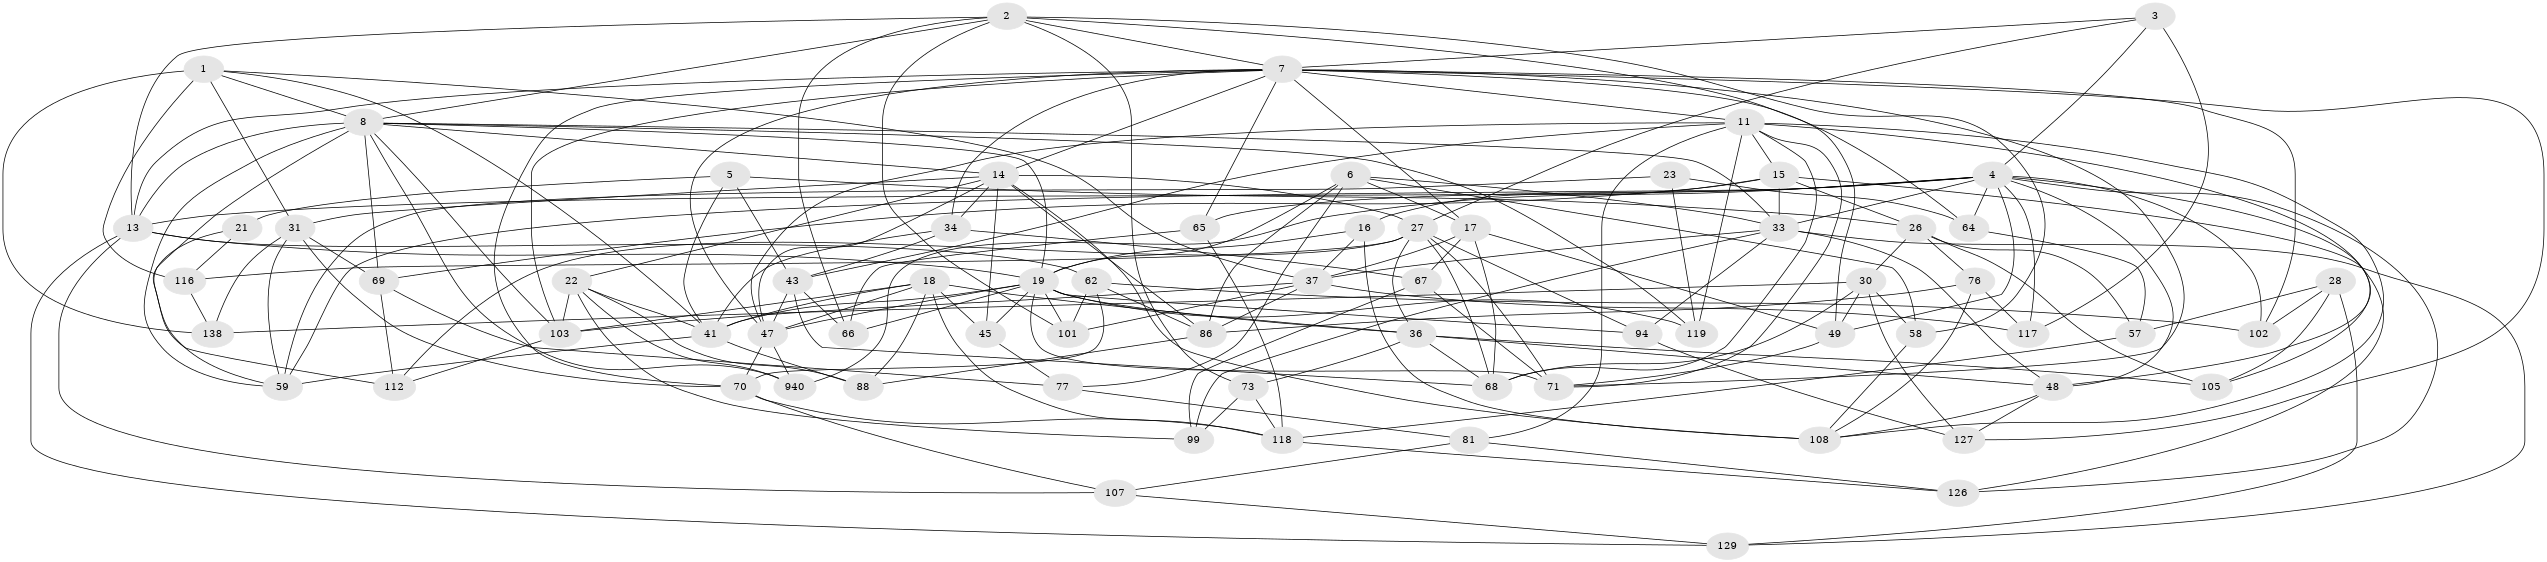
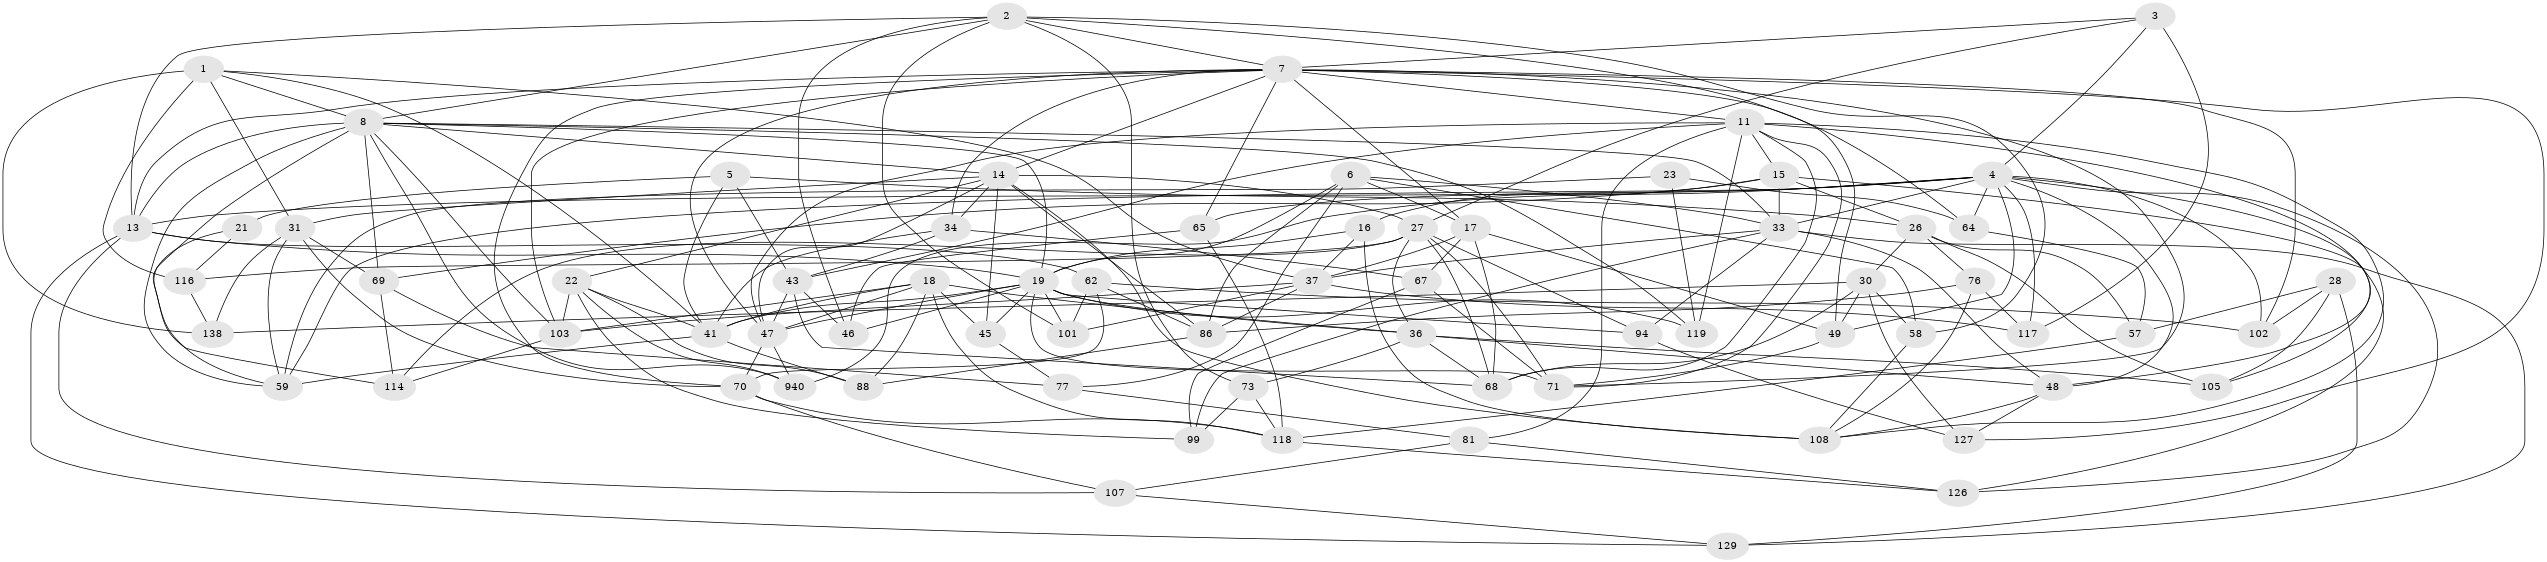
node "66": label "66" -> "46"
node "112": label "112" -> "114"
